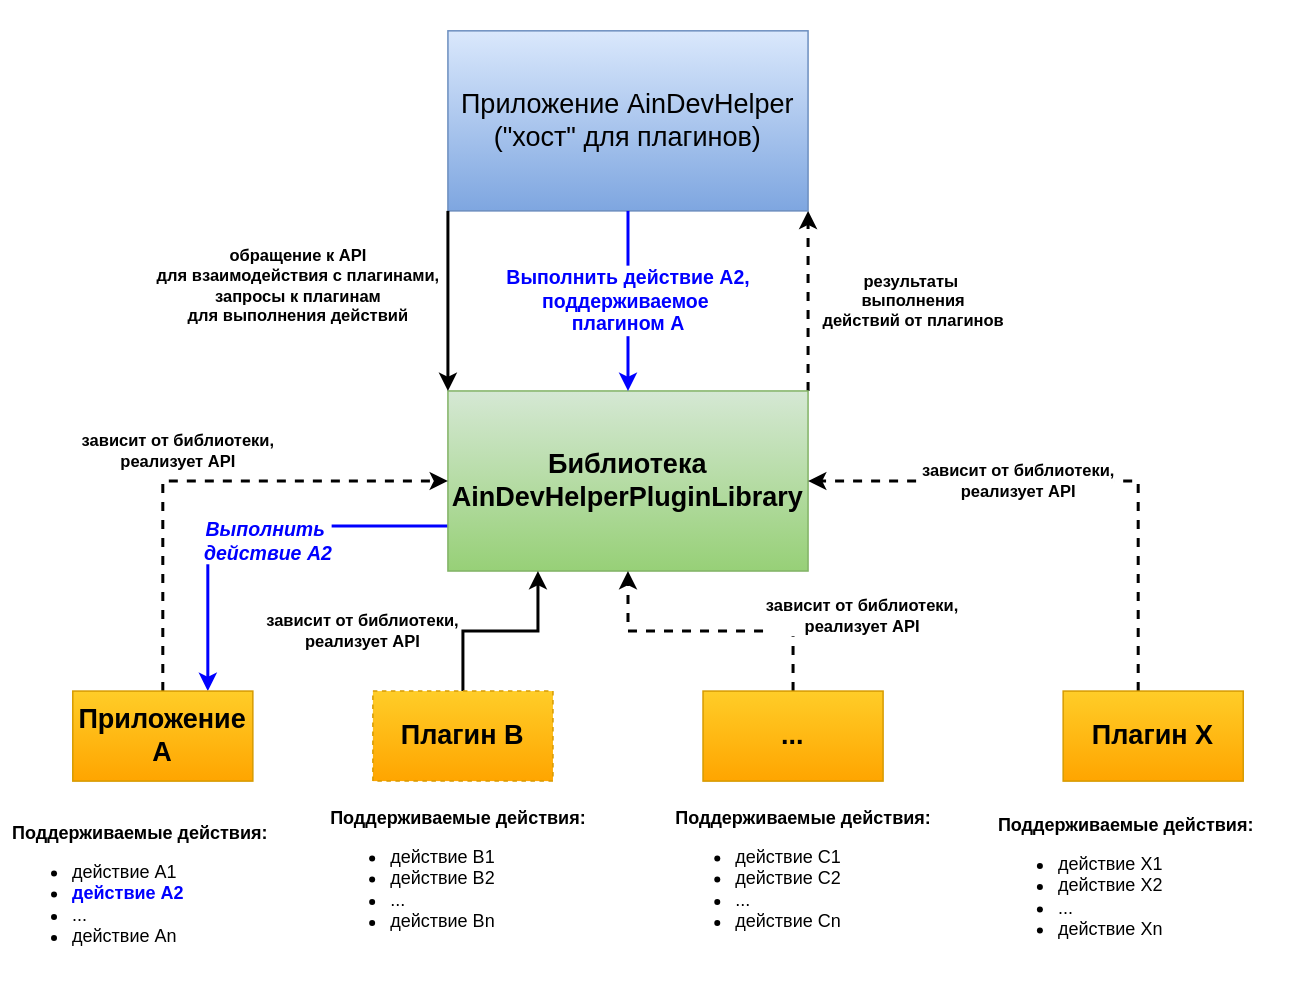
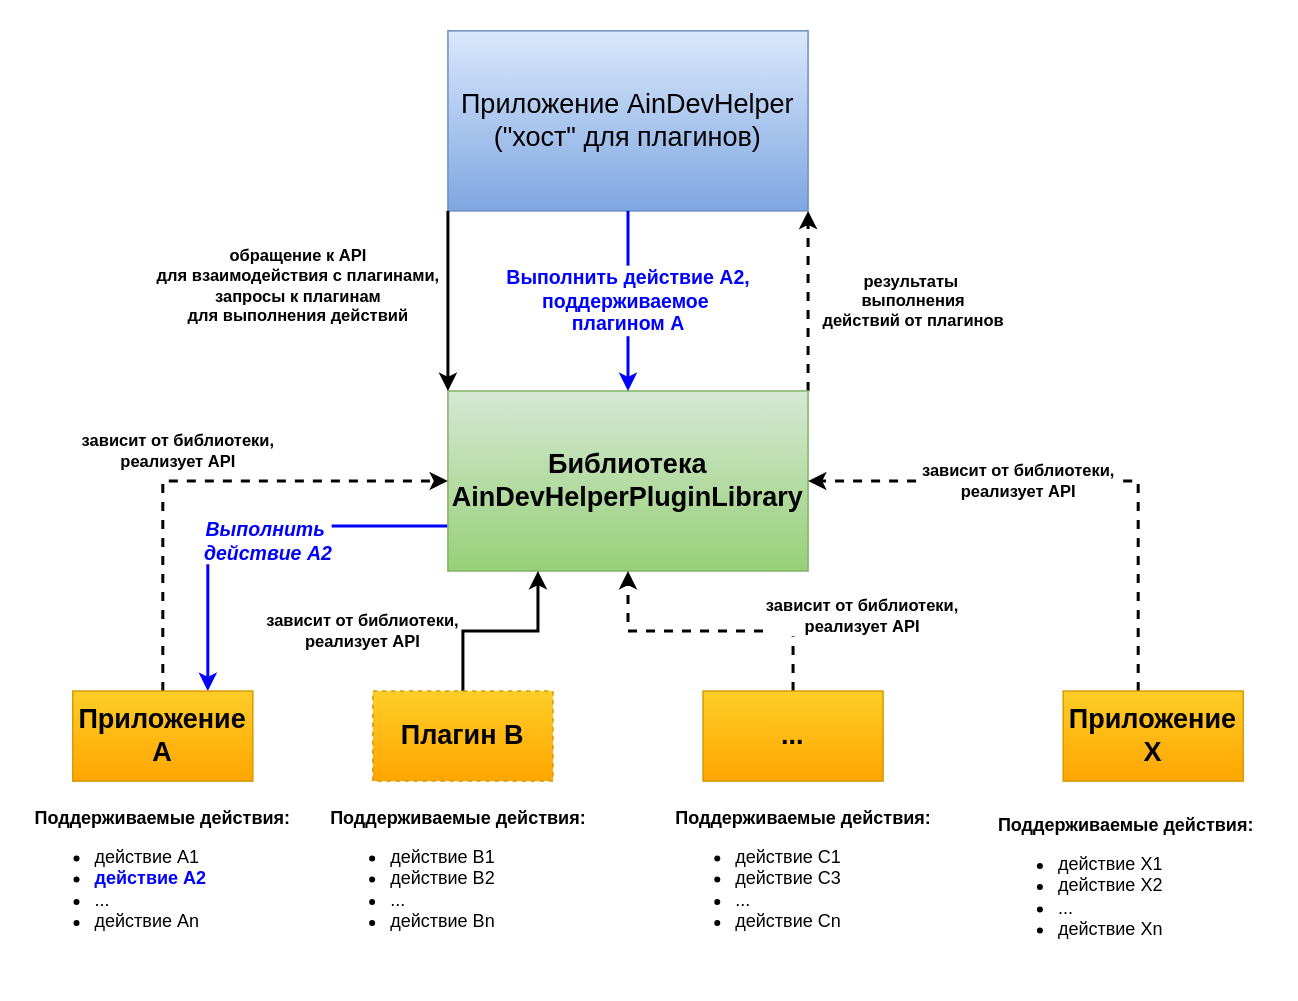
node "Плагин X": label "Плагин X" -> "Приложение X"
node "Поддерживаемые действия: действие C1 действие C2 ... действие Cn": label "Поддерживаемые действия: действие C1 действие C2 ... действие Cn" -> "Поддерживаемые действия: действие C1 действие C3 ... действие Cn"
node "Поддерживаемые действия: действие A1 действие A2 ... действие An": moved (140, 893) -> (163, 878)
